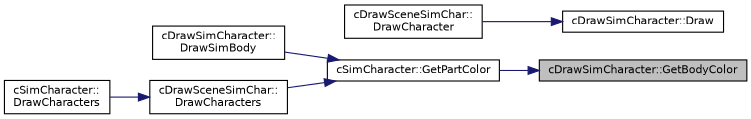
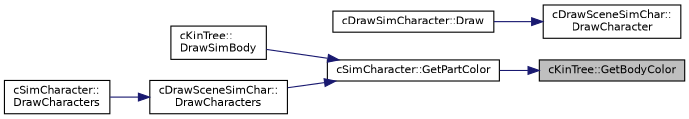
edge "cDrawSceneSimChar:: DrawCharacter" -> "cDrawSimCharacter::Draw": reversed
node "cDrawSimCharacter:: DrawSimBody": label "cDrawSimCharacter:: DrawSimBody" -> "cKinTree:: DrawSimBody"
node "cDrawSimCharacter::GetBodyColor": label "cDrawSimCharacter::GetBodyColor" -> "cKinTree::GetBodyColor"
